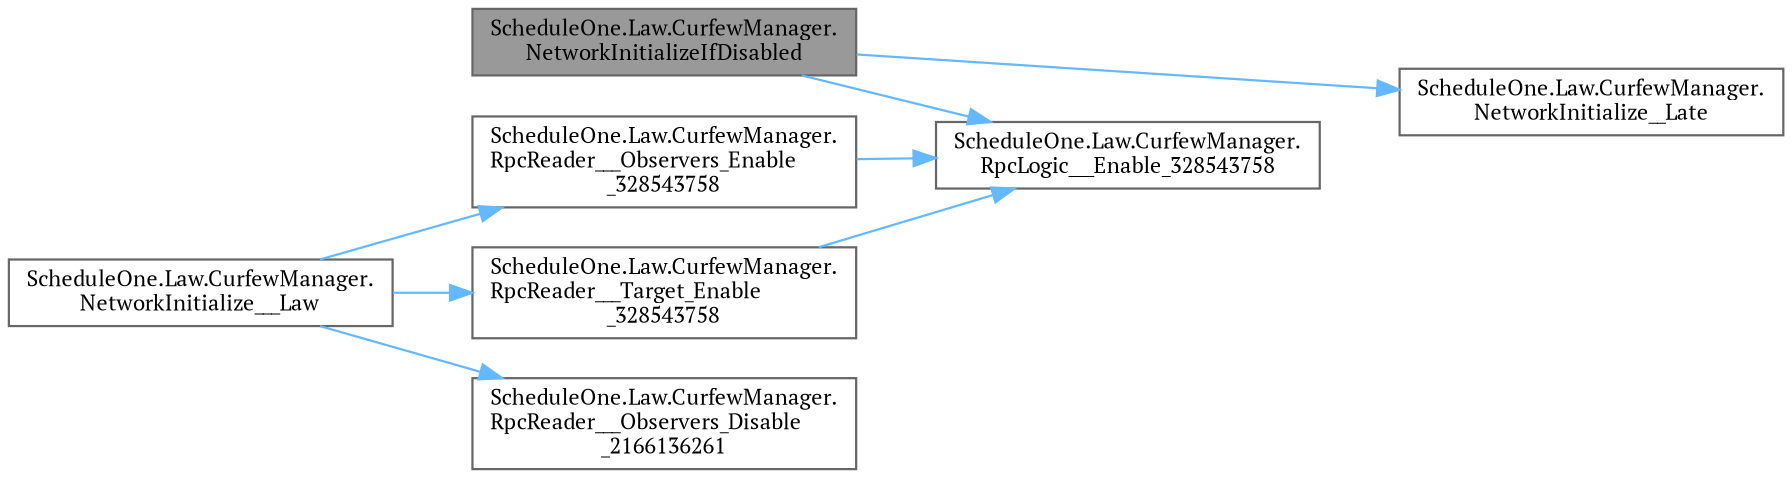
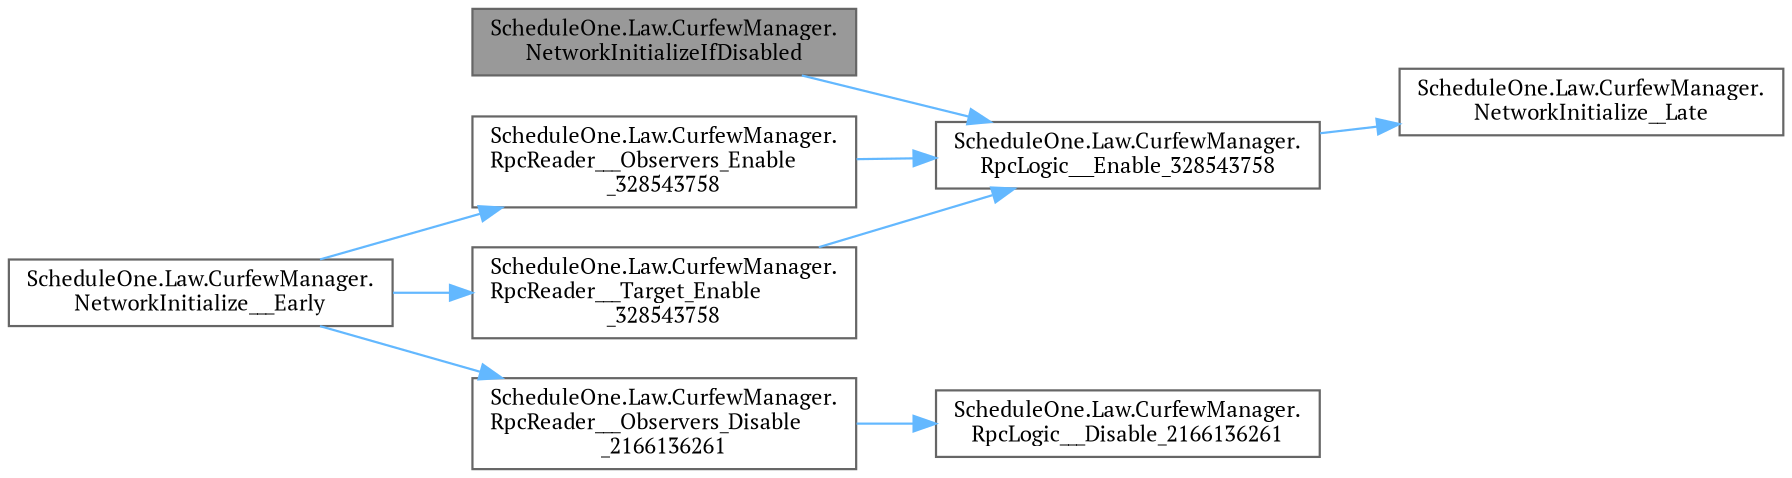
edge "ScheduleOne.Law.CurfewManager. NetworkInitializeIfDisabled" -> "ScheduleOne.Law.CurfewManager. NetworkInitialize__Late": now "ScheduleOne.Law.CurfewManager. RpcLogic___Enable_328543758" -> "ScheduleOne.Law.CurfewManager. NetworkInitialize__Late"
node "ScheduleOne.Law.CurfewManager. NetworkInitialize___Law": label "ScheduleOne.Law.CurfewManager. NetworkInitialize___Law" -> "ScheduleOne.Law.CurfewManager. NetworkInitialize___Early"
node "ScheduleOne.Law.CurfewManager. RpcLogic___Disable_2166136261": added
